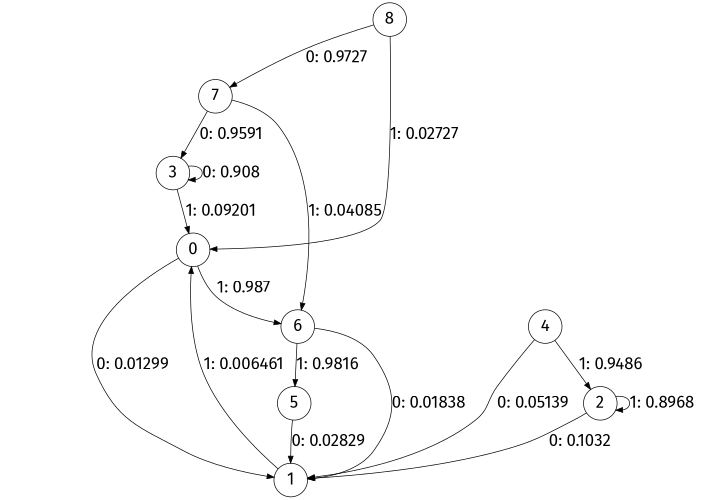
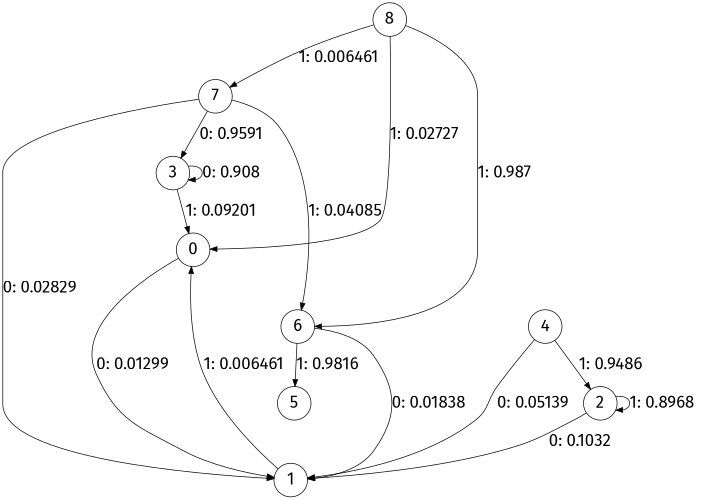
edge "8" -> "7": label "0: 0.9727   " -> "1: 0.006461  "
edge "0" -> "6": now "8" -> "6"
edge "5" -> "1": now "7" -> "1"
